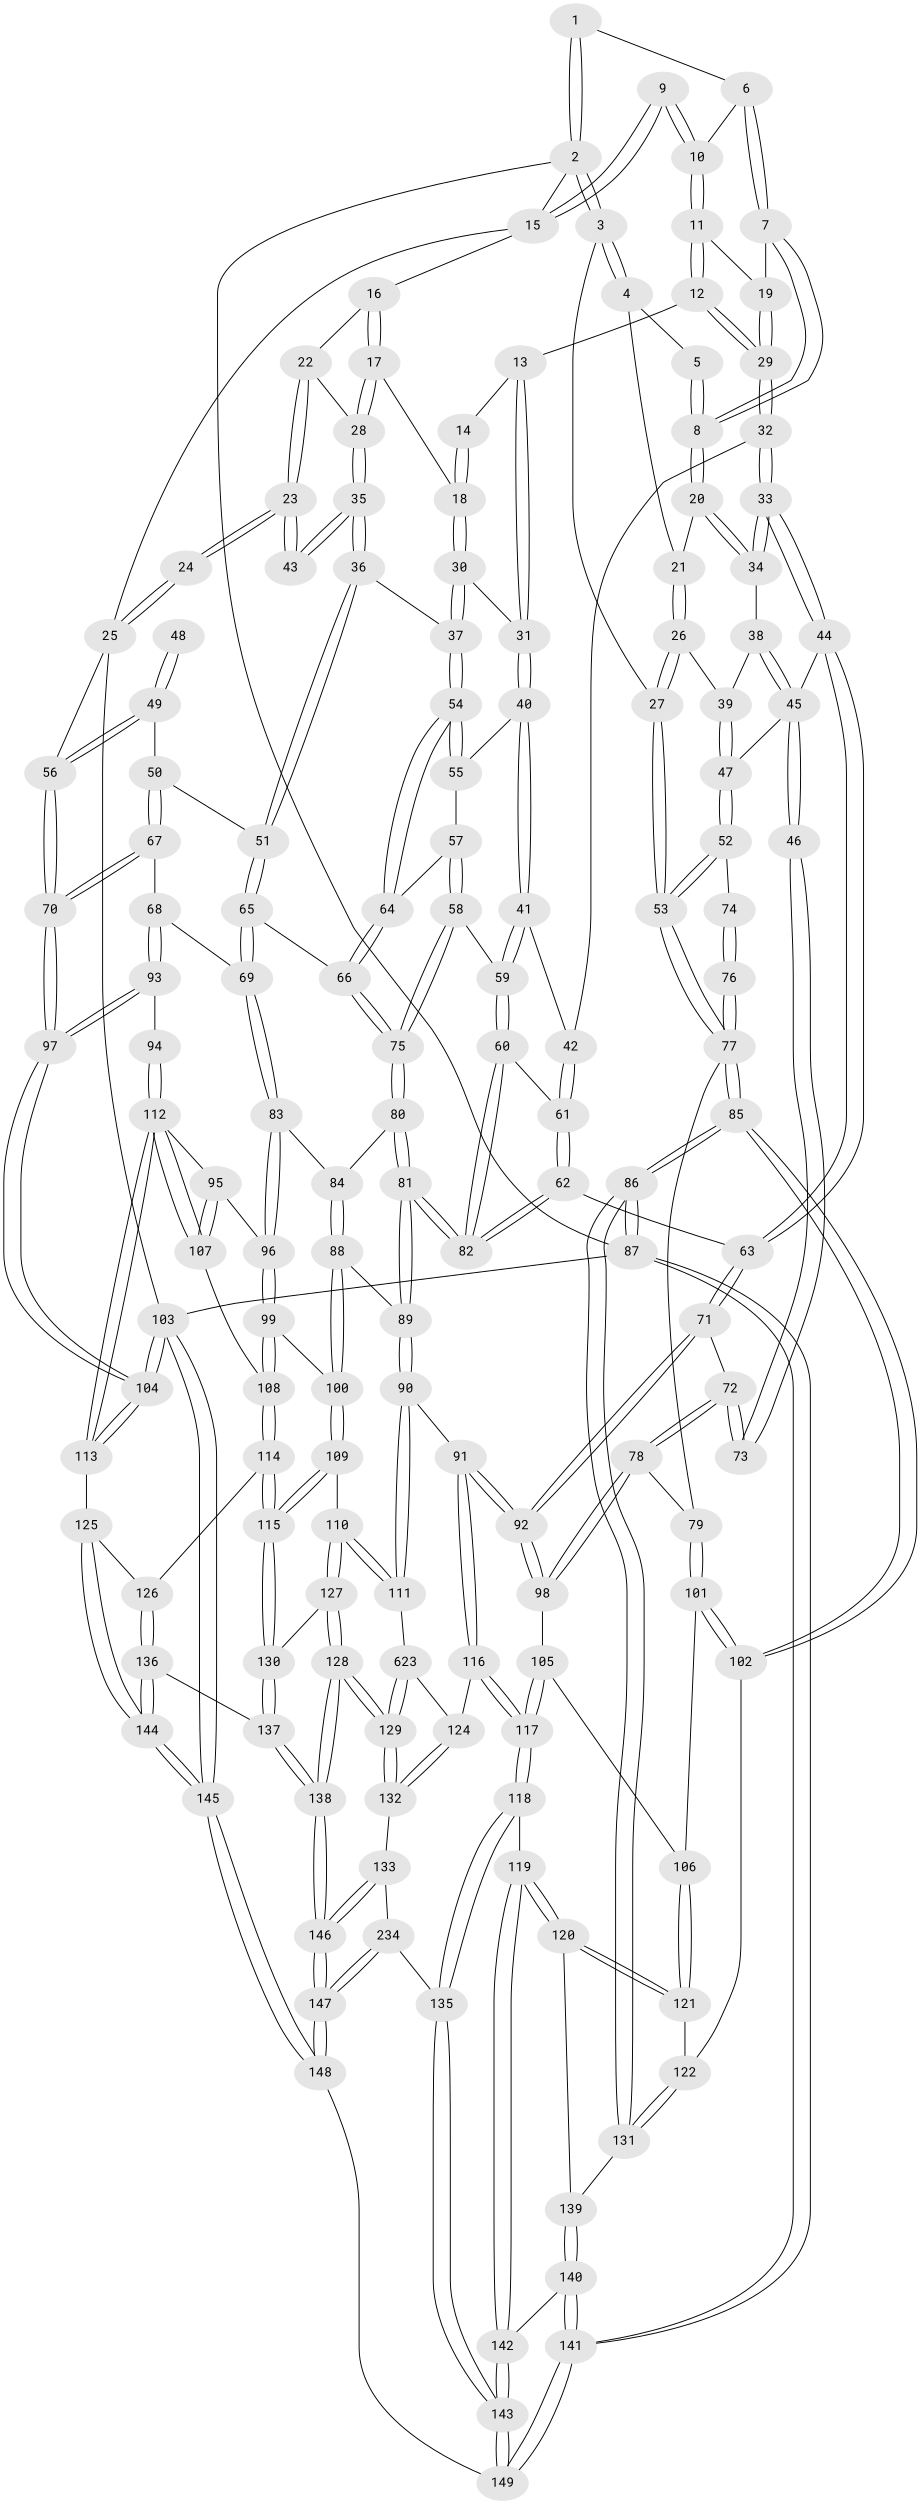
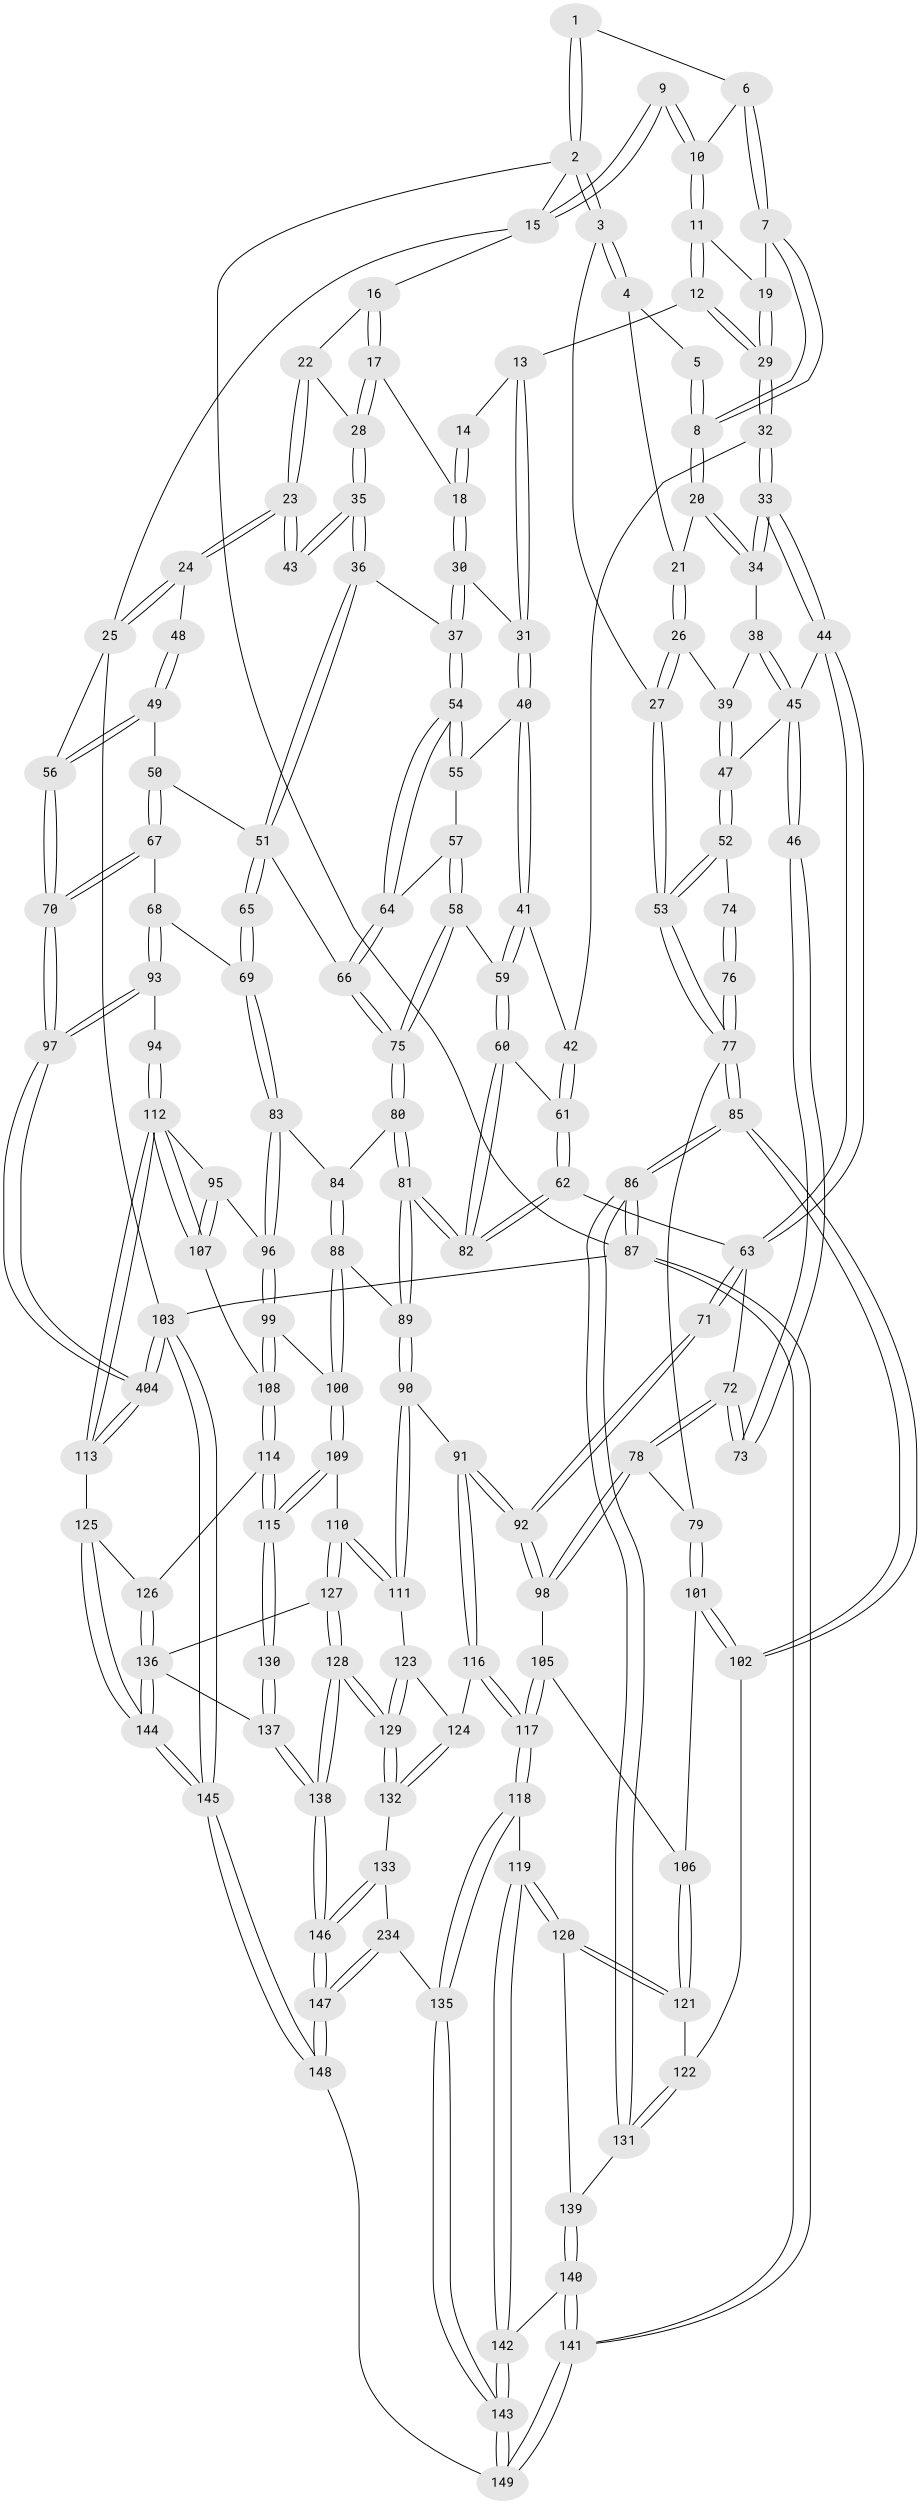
edge "24" -- "48": added
edge "65" -- "66": now "51" -- "66"
edge "71" -- "72": now "63" -- "72"
node "104": label "104" -> "404"
edge "127" -- "130": now "127" -- "136"
node "623": label "623" -> "123"
